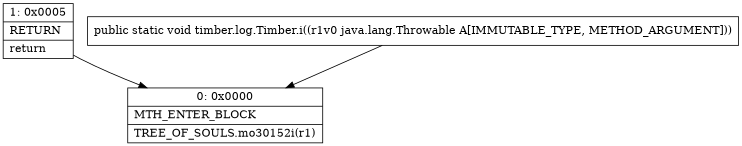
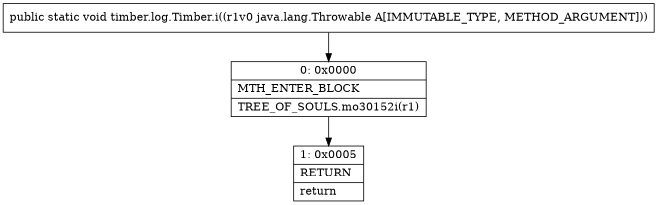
edge "1: 0x0005" -> "0: 0x0000": reversed
